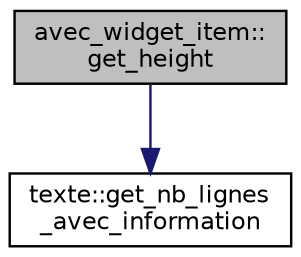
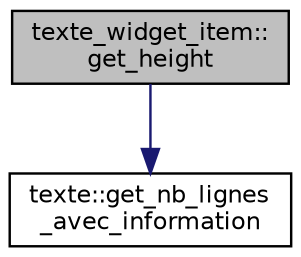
node "avec_widget_item:: get_height": label "avec_widget_item:: get_height" -> "texte_widget_item:: get_height"
